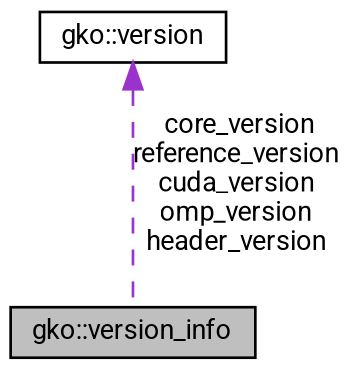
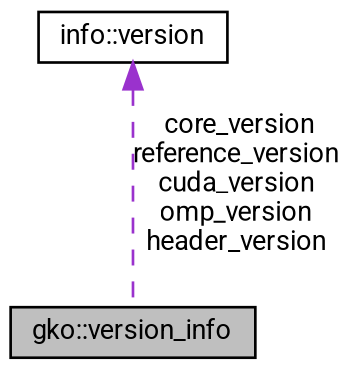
node "gko::version": label "gko::version" -> "info::version"
